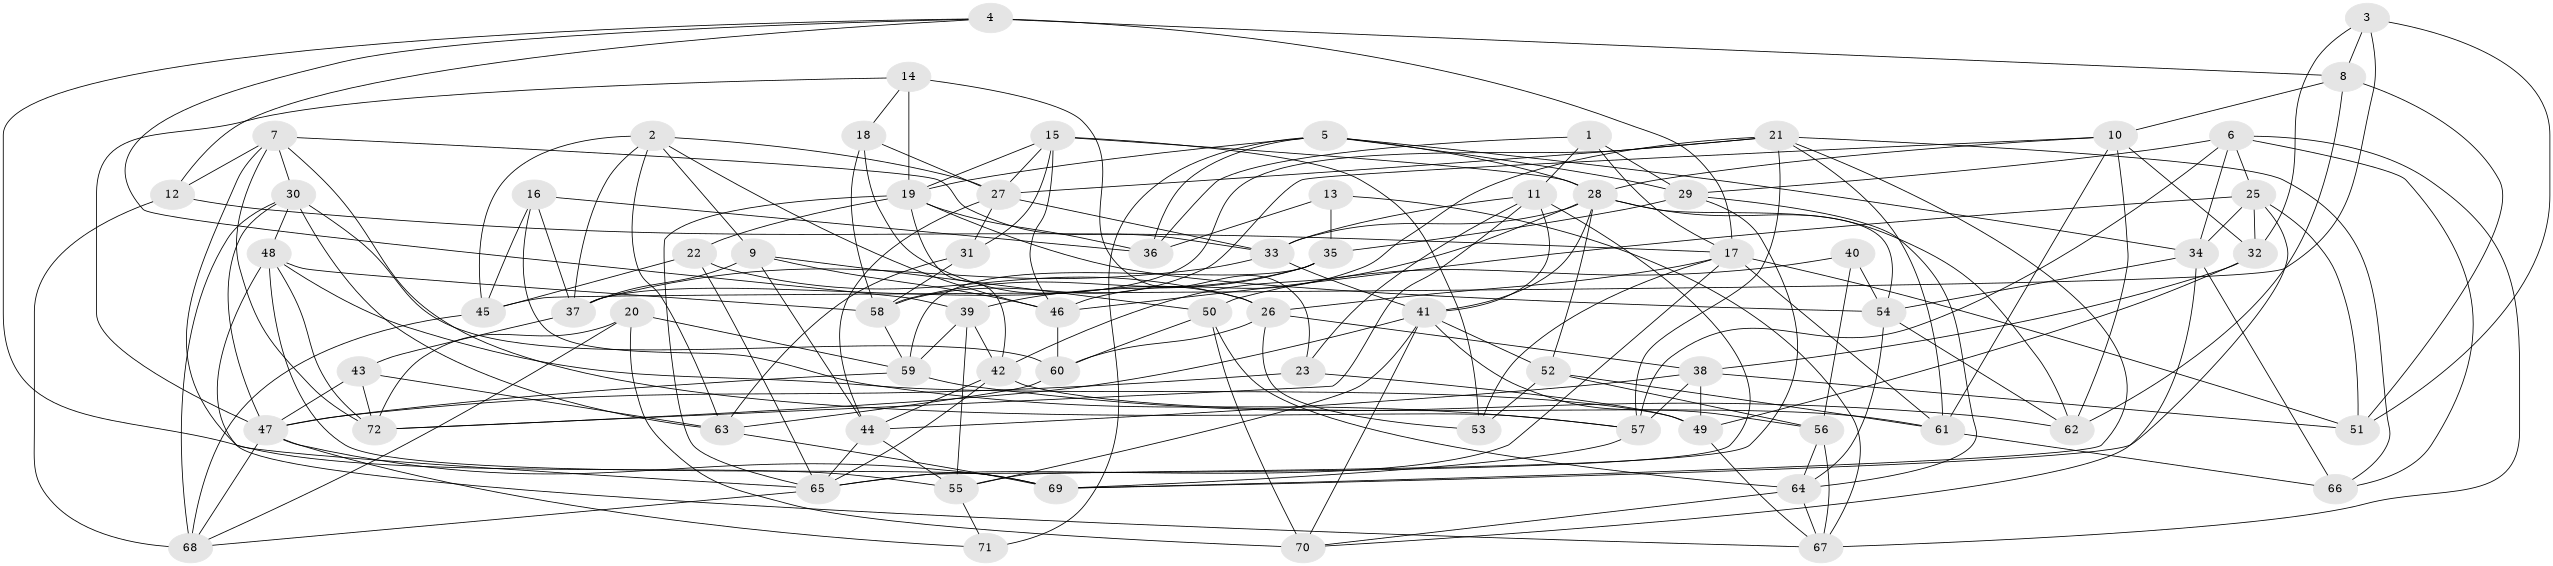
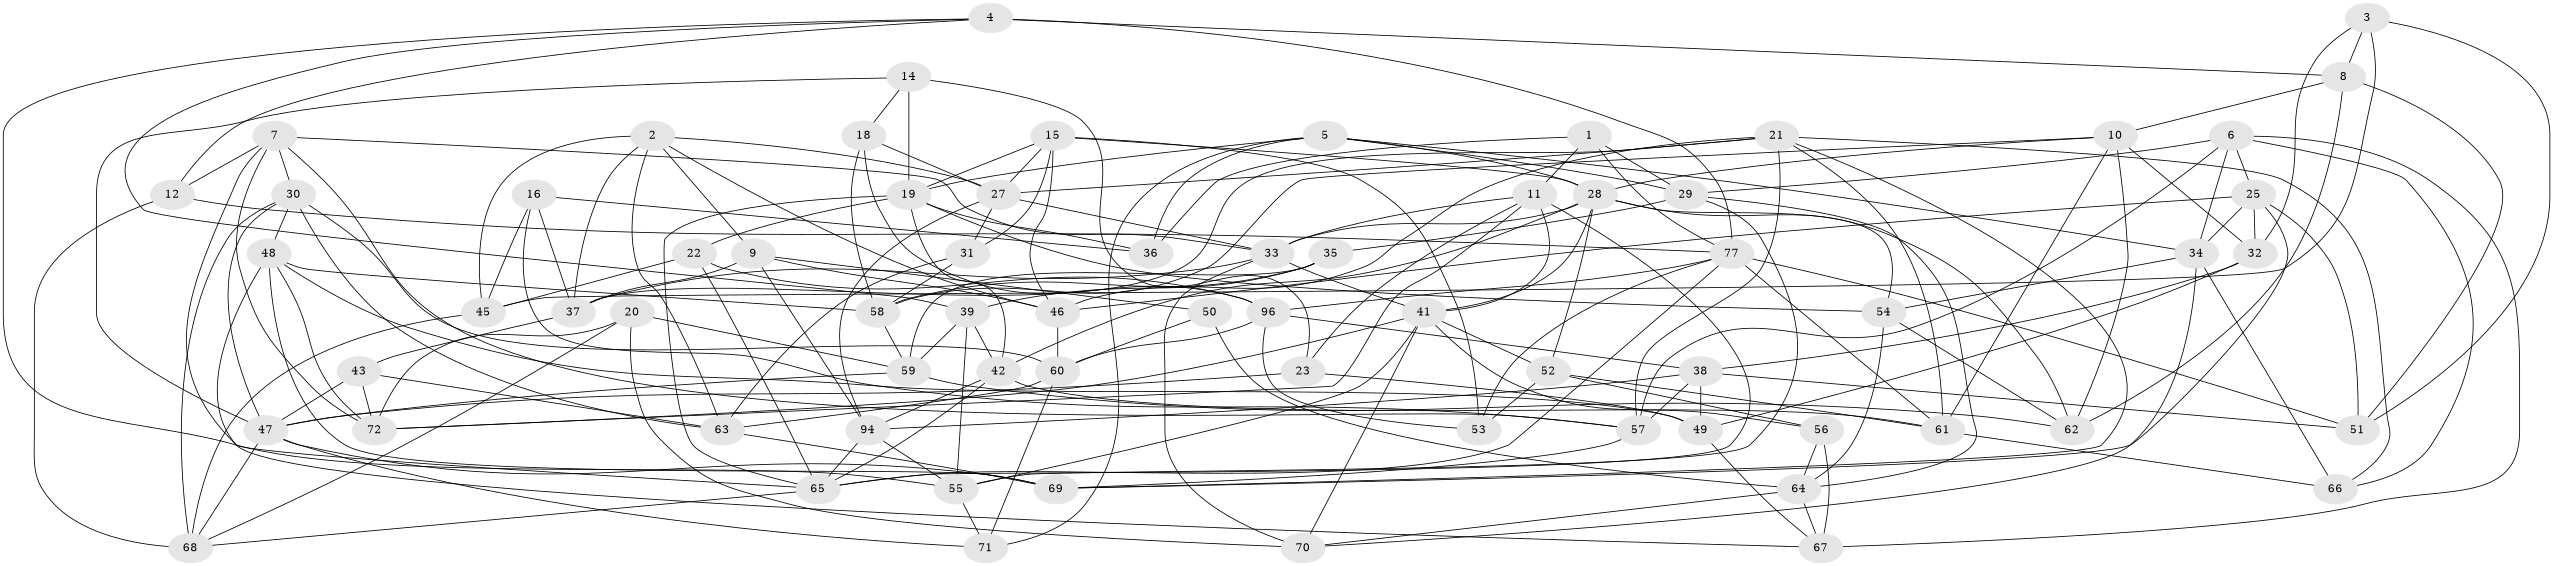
node "13": removed
node "17": label "17" -> "77"
node "40": removed
node "26": label "26" -> "96"
node "44": label "44" -> "94"
edge "50" -- "70": now "33" -- "70"
edge "60" -- "71": added
